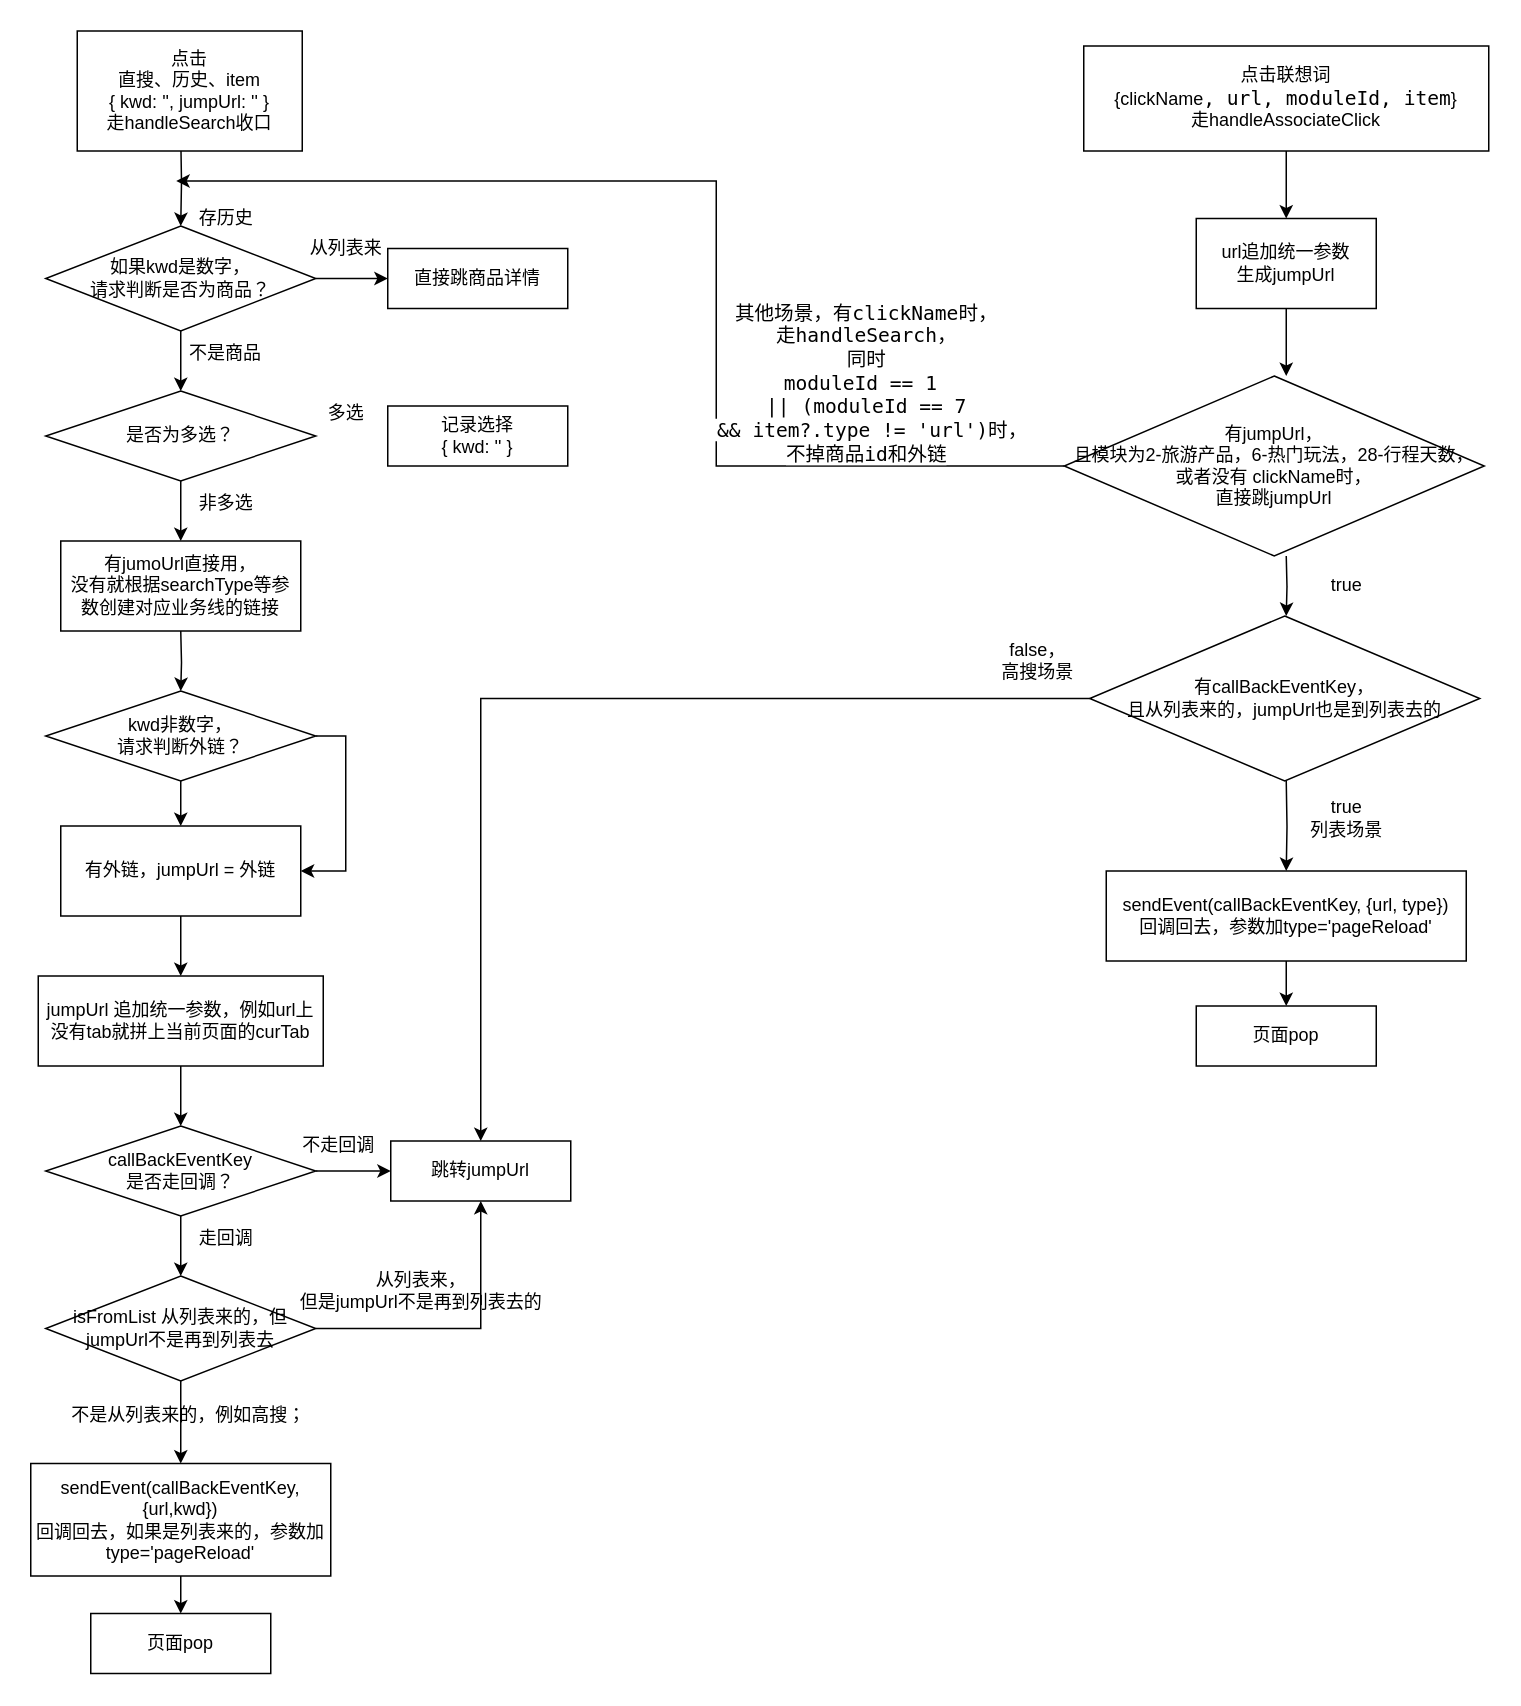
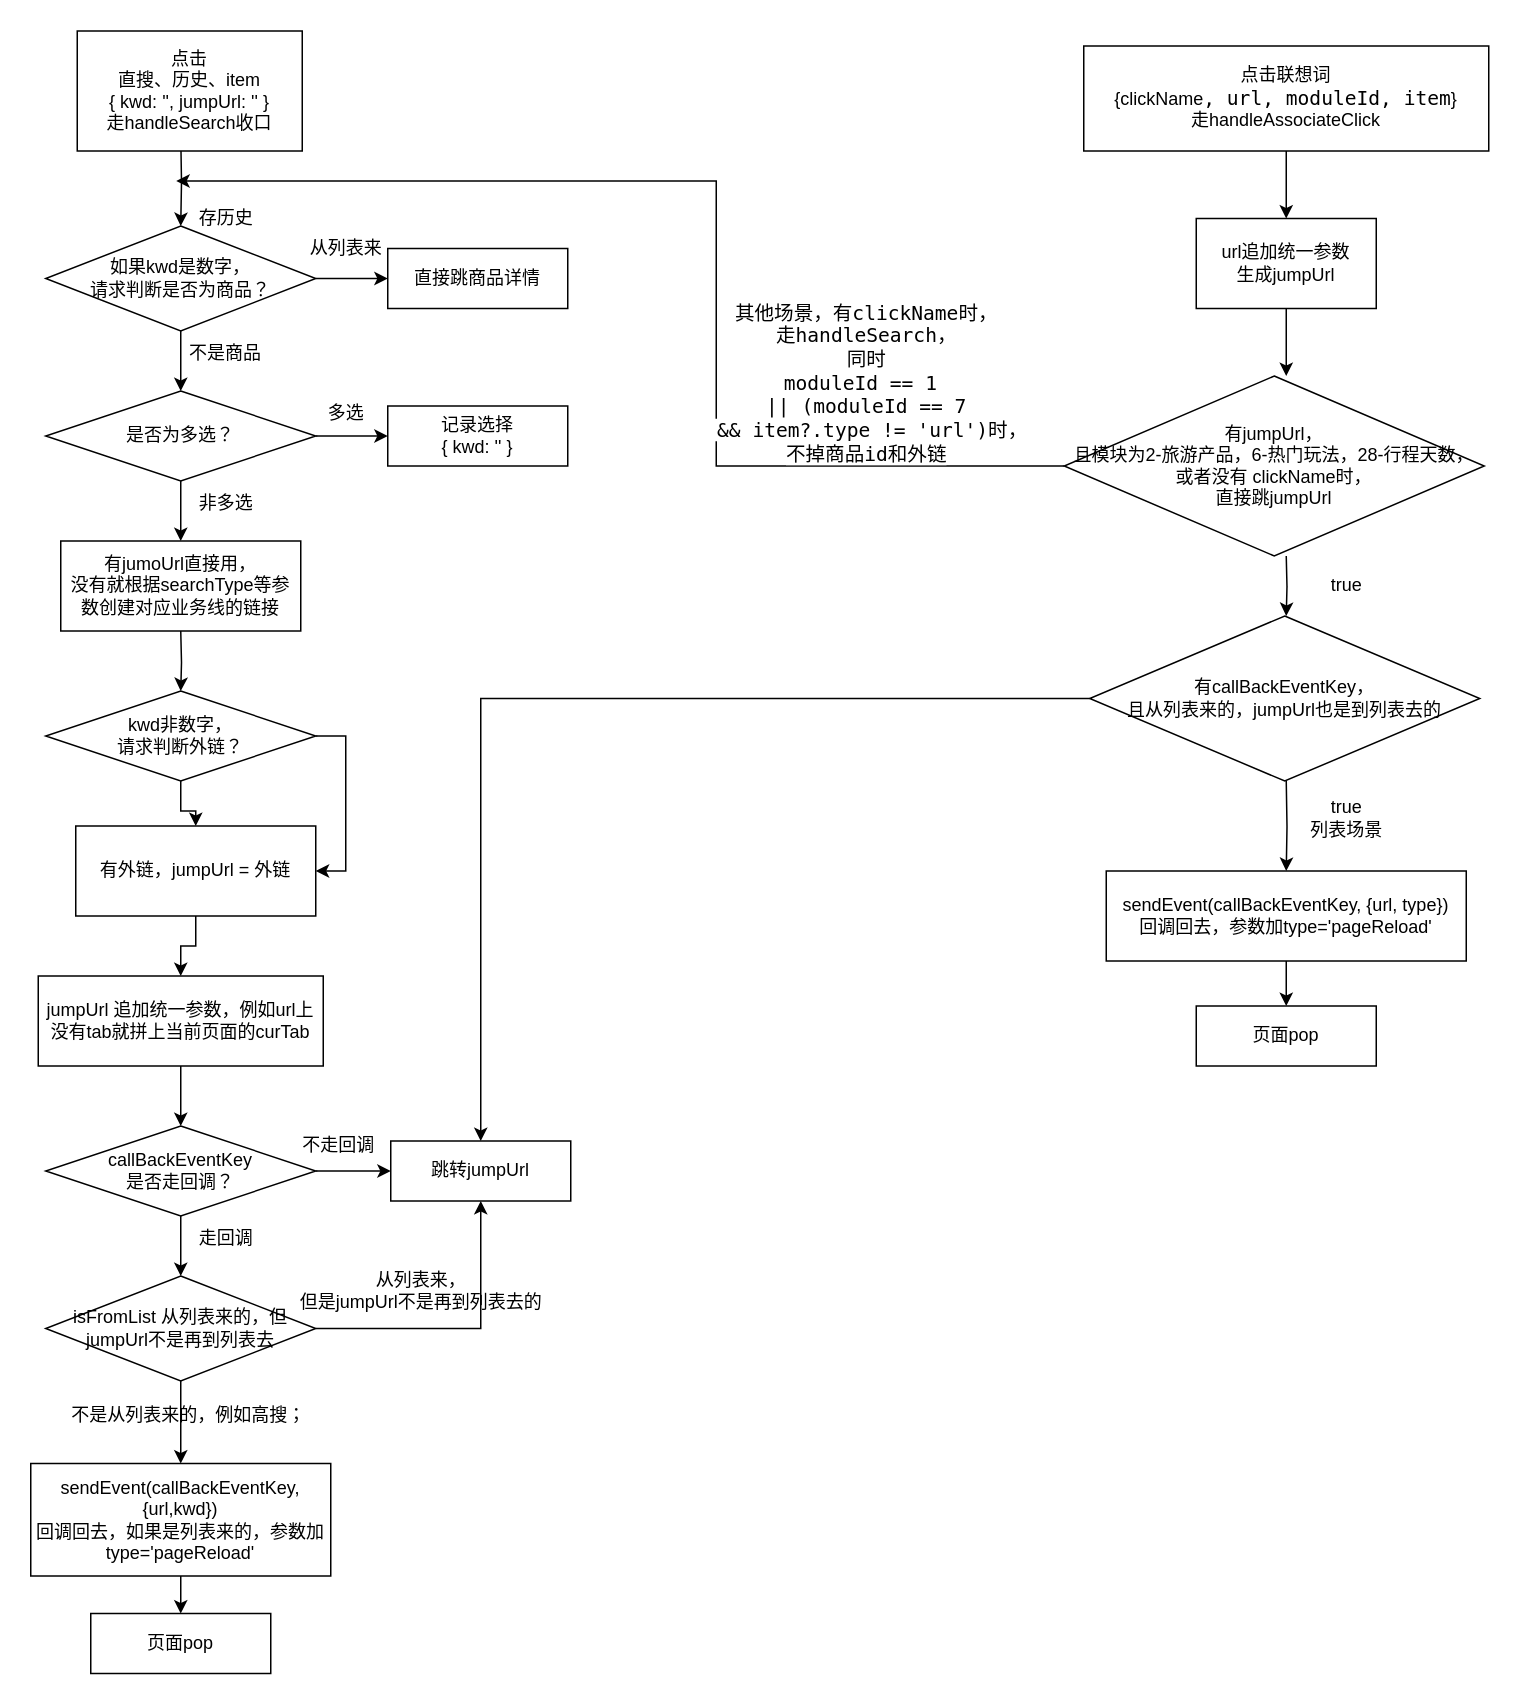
edge "是否为多选？" -> "记录选择 { kwd: '' }": added
node "false， 高搜场景": removed
node "有外链，jumpUrl = 外链": moved (181, 871) -> (196, 871)
